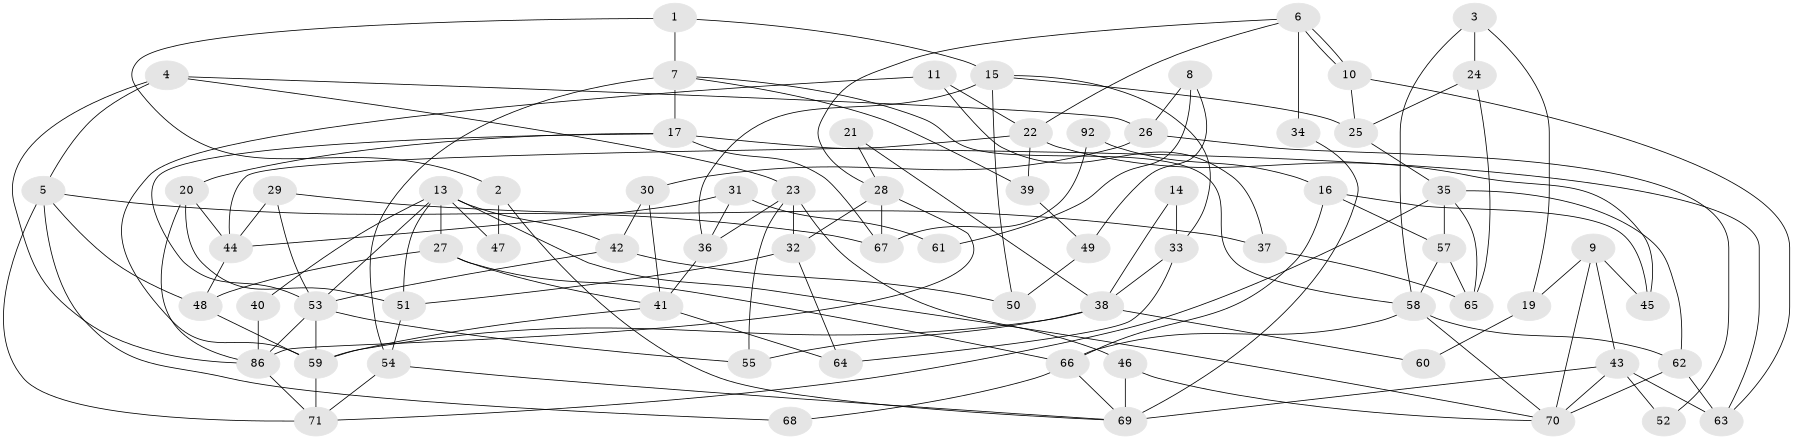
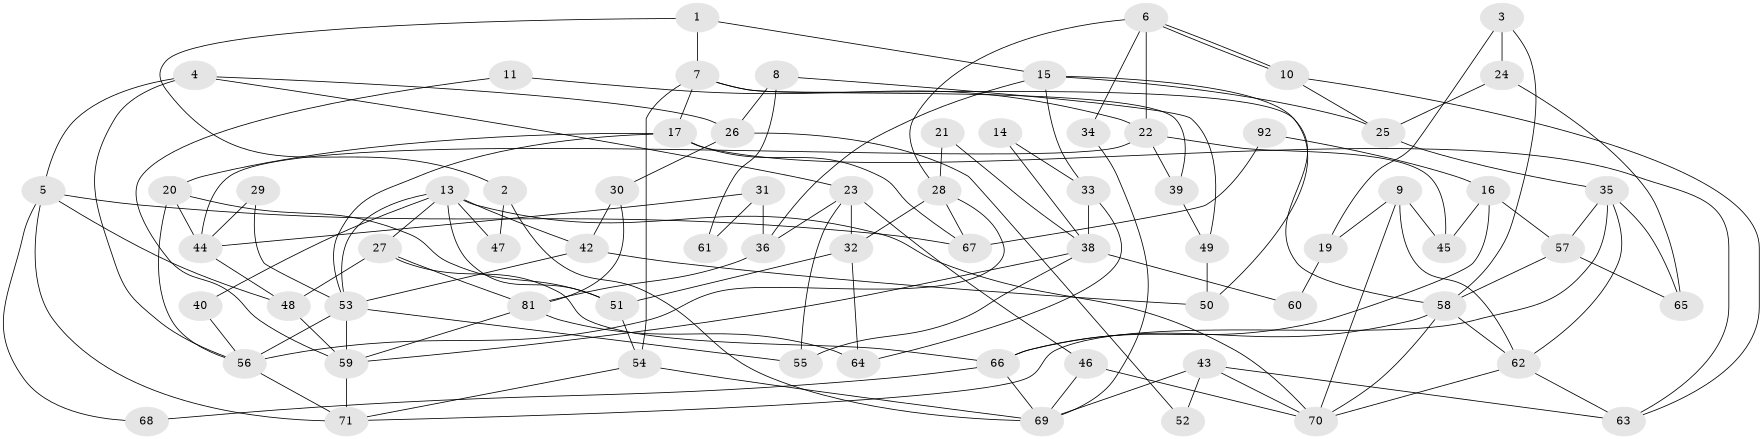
node "37": removed
node "41": label "41" -> "81"
edge "9" -- "43": now "9" -- "62"
node "86": label "86" -> "56"
